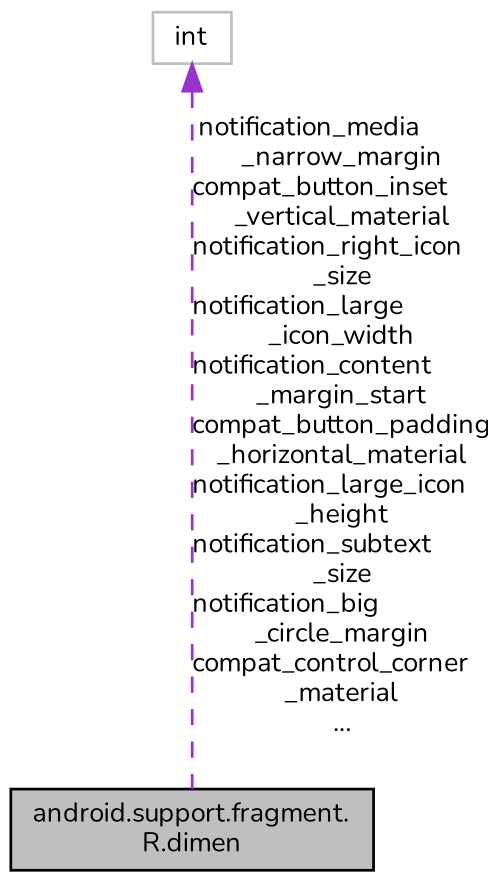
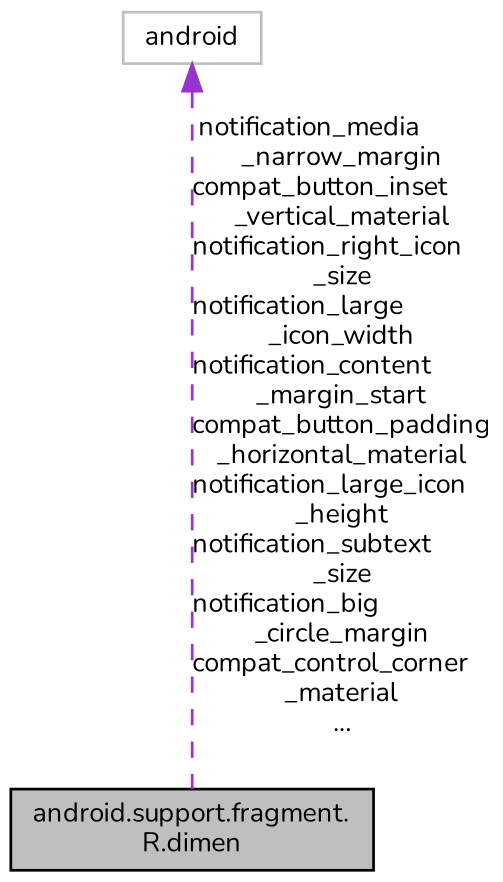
node "int": label "int" -> "android"
